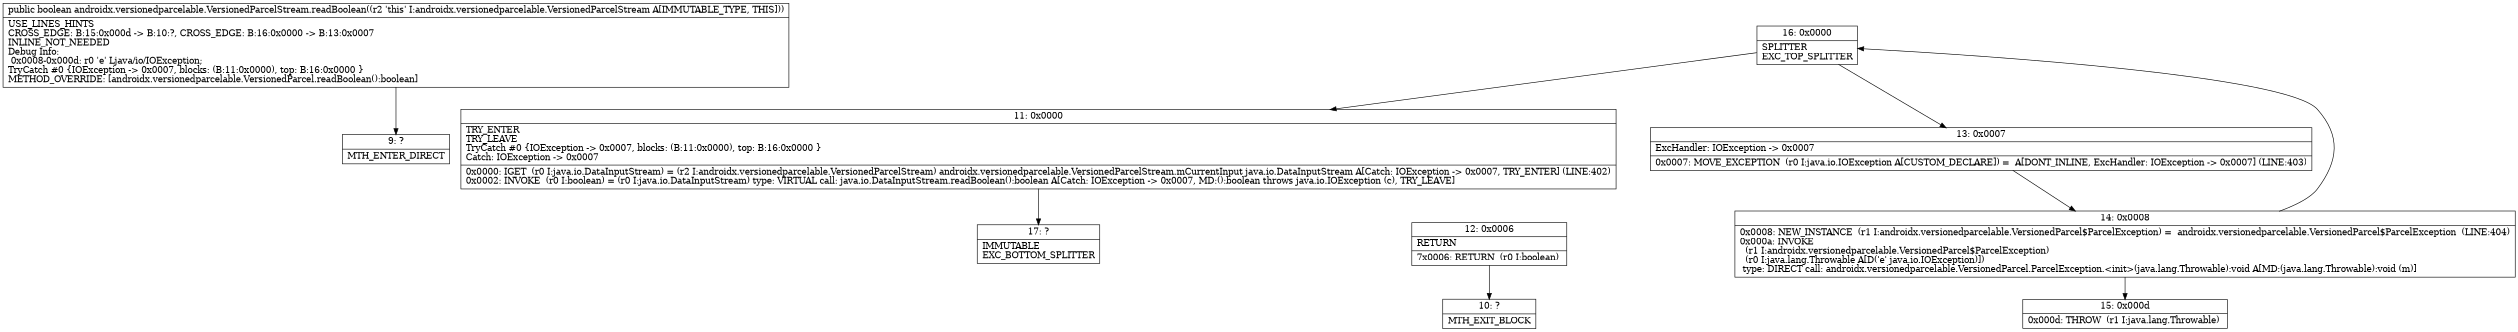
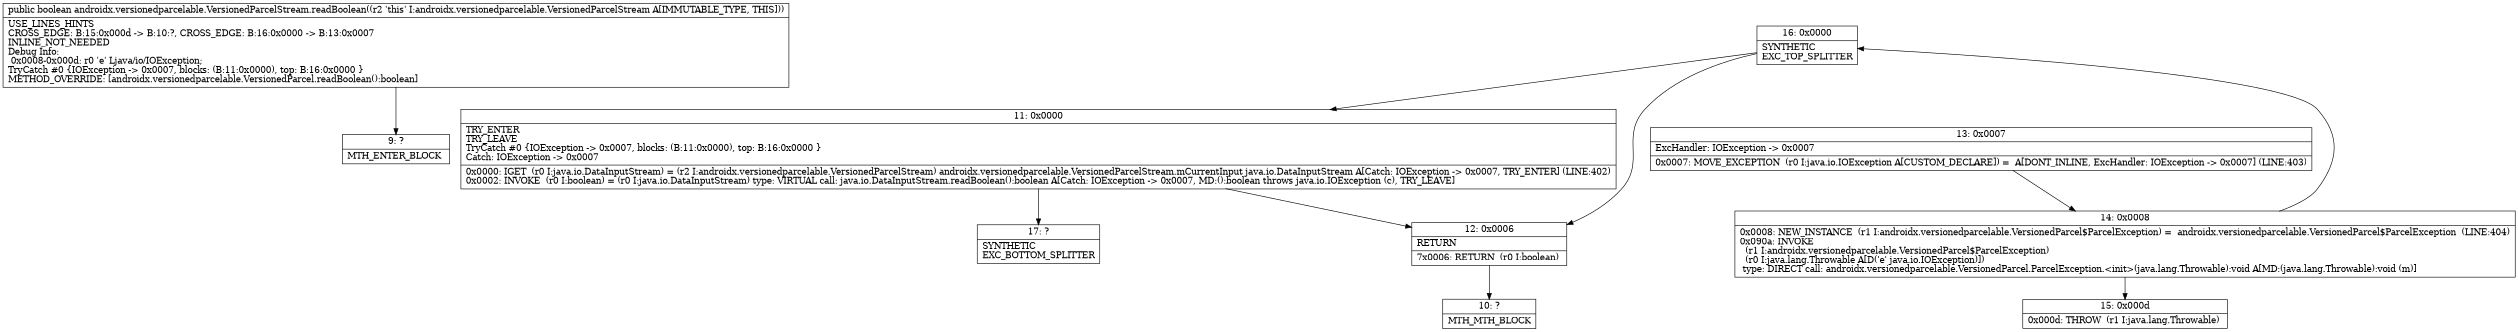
node "16: 0x0000": text "SPLITTER" -> "SYNTHETIC"
edge "16: 0x0000" -> "13: 0x0007": now "16: 0x0000" -> "12: 0x0006"
node "9: ?": text "MTH_ENTER_DIRECT" -> "MTH_ENTER_BLOCK"
edge "11: 0x0000" -> "12: 0x0006": added
node "14: 0x0008": text "0x000a: INVOKE" -> "0x090a: INVOKE"
node "17: ?": text "IMMUTABLE" -> "SYNTHETIC"
node "10: ?": text "MTH_EXIT_BLOCK" -> "MTH_MTH_BLOCK"
